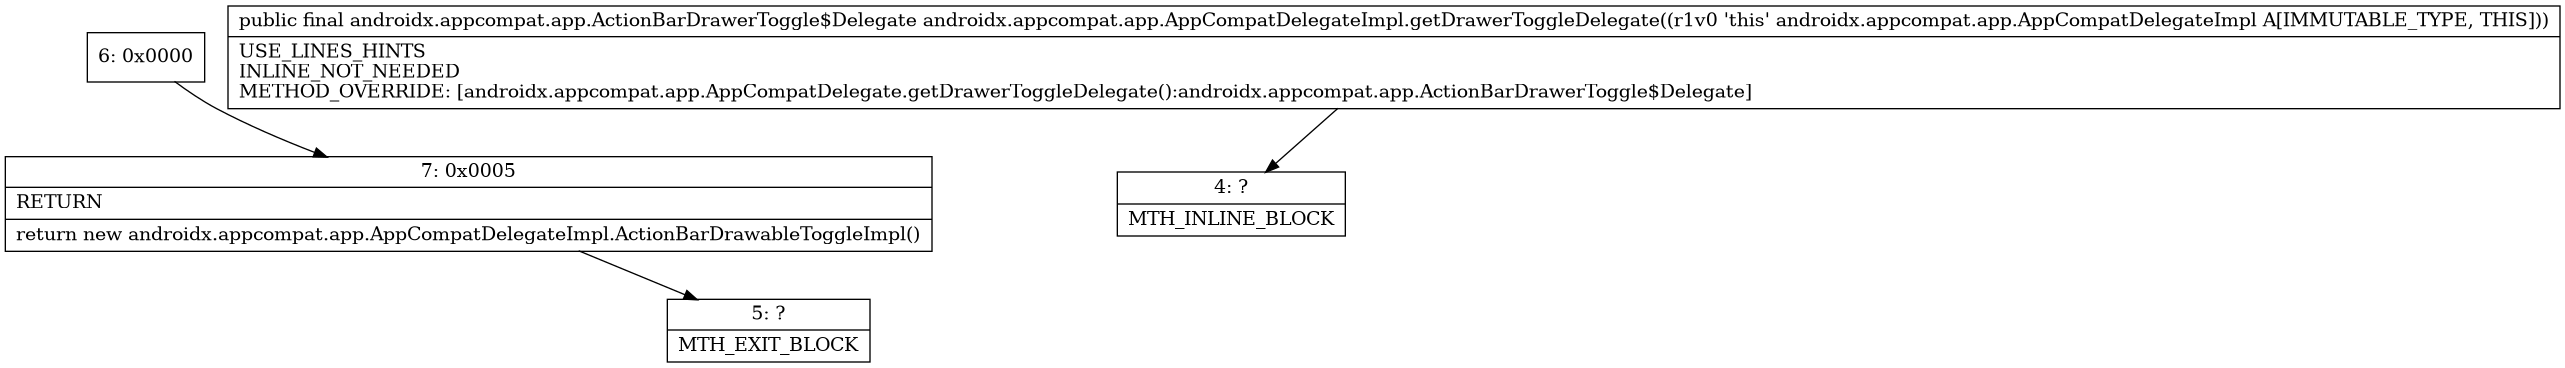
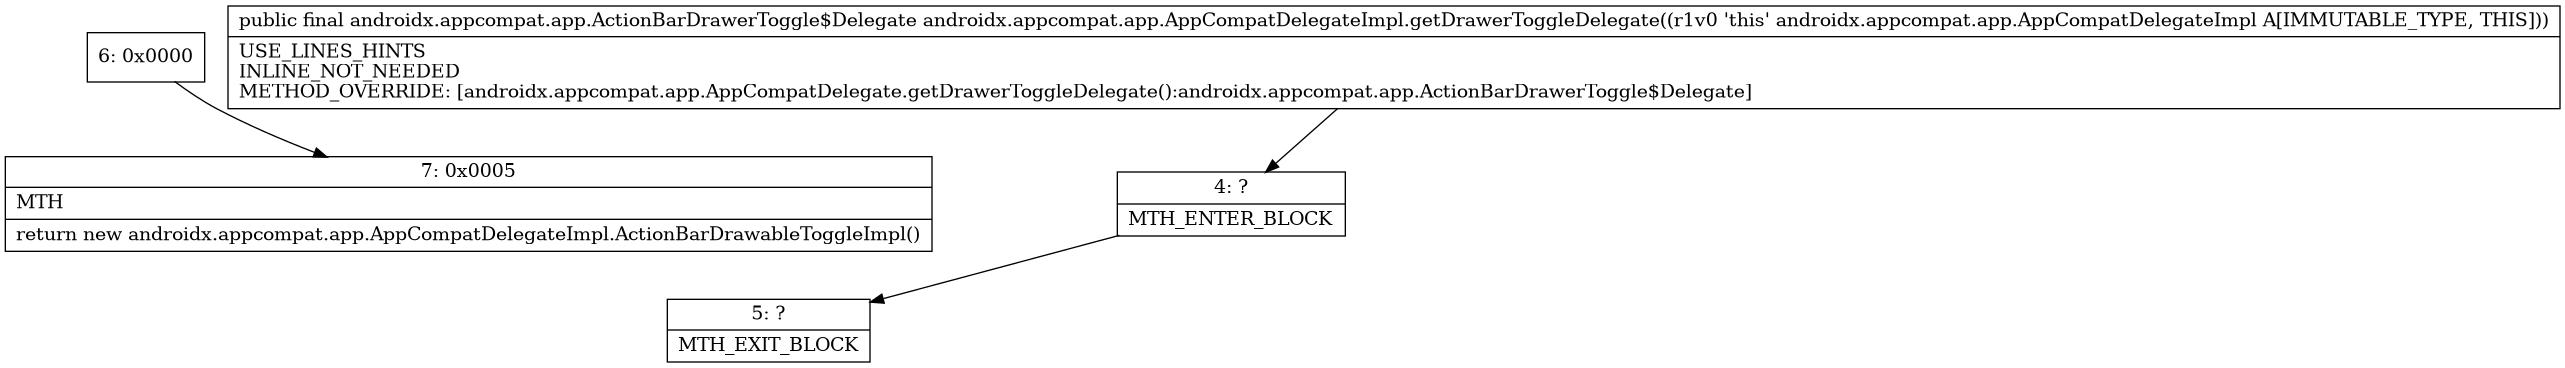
node "7: 0x0005": text "RETURN" -> "MTH"
node "4: ?": text "MTH_INLINE_BLOCK" -> "MTH_ENTER_BLOCK"
edge "7: 0x0005" -> "5: ?": now "4: ?" -> "5: ?"
